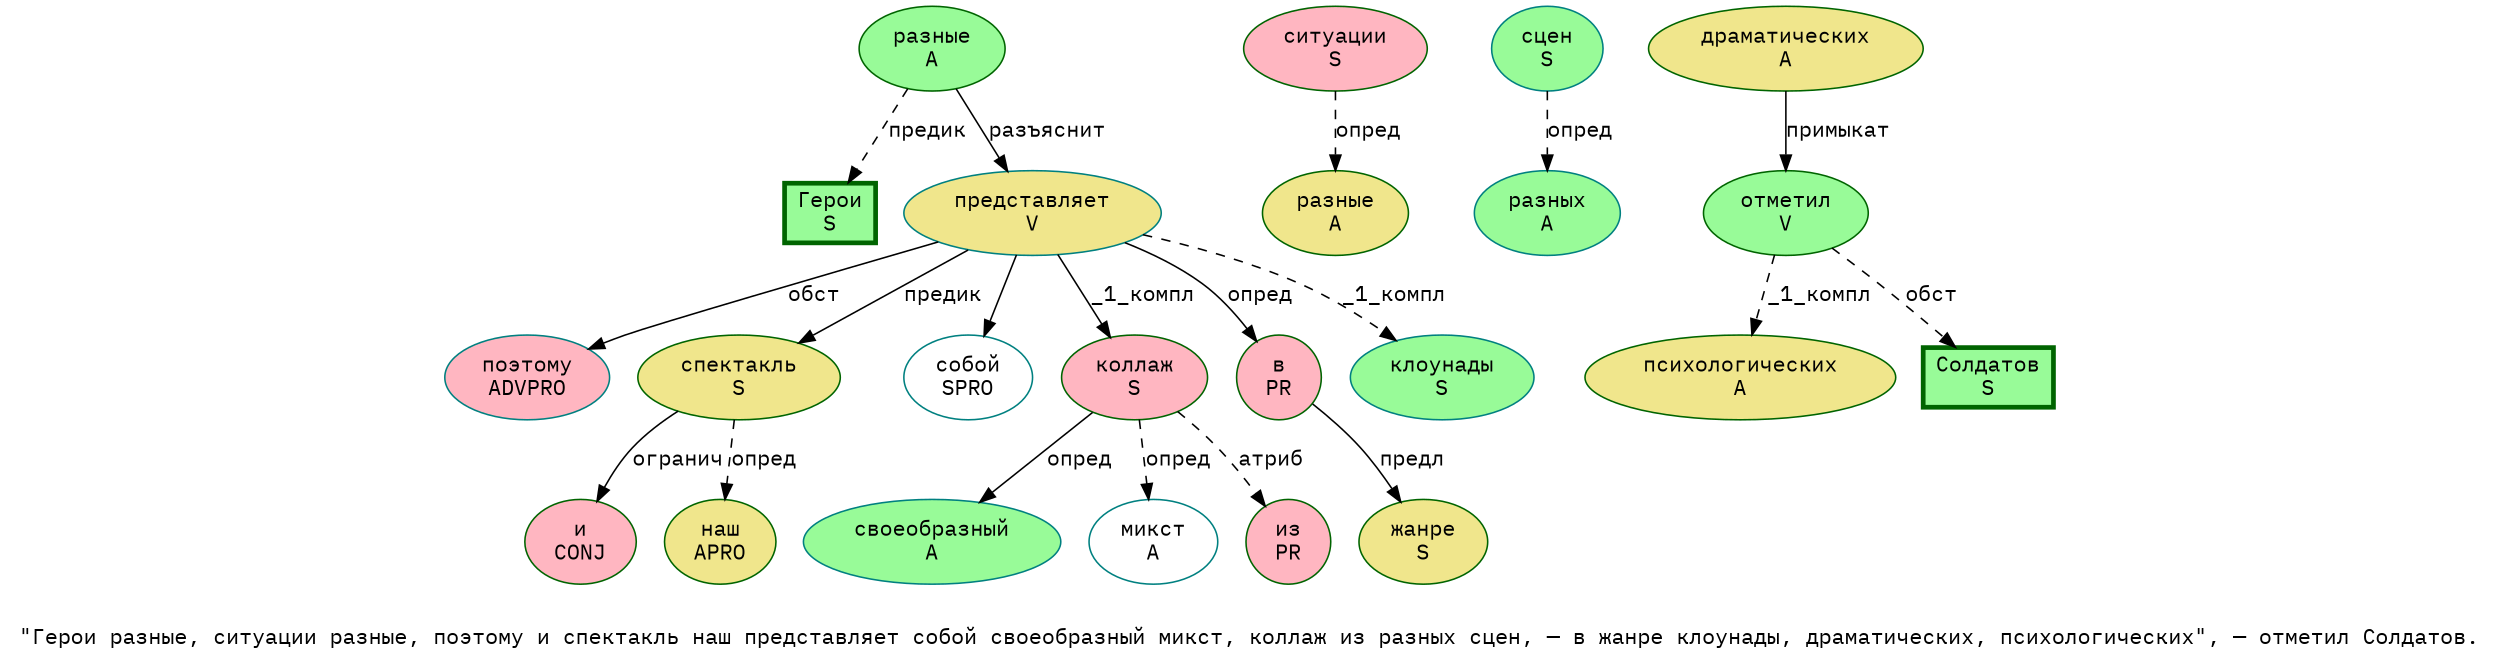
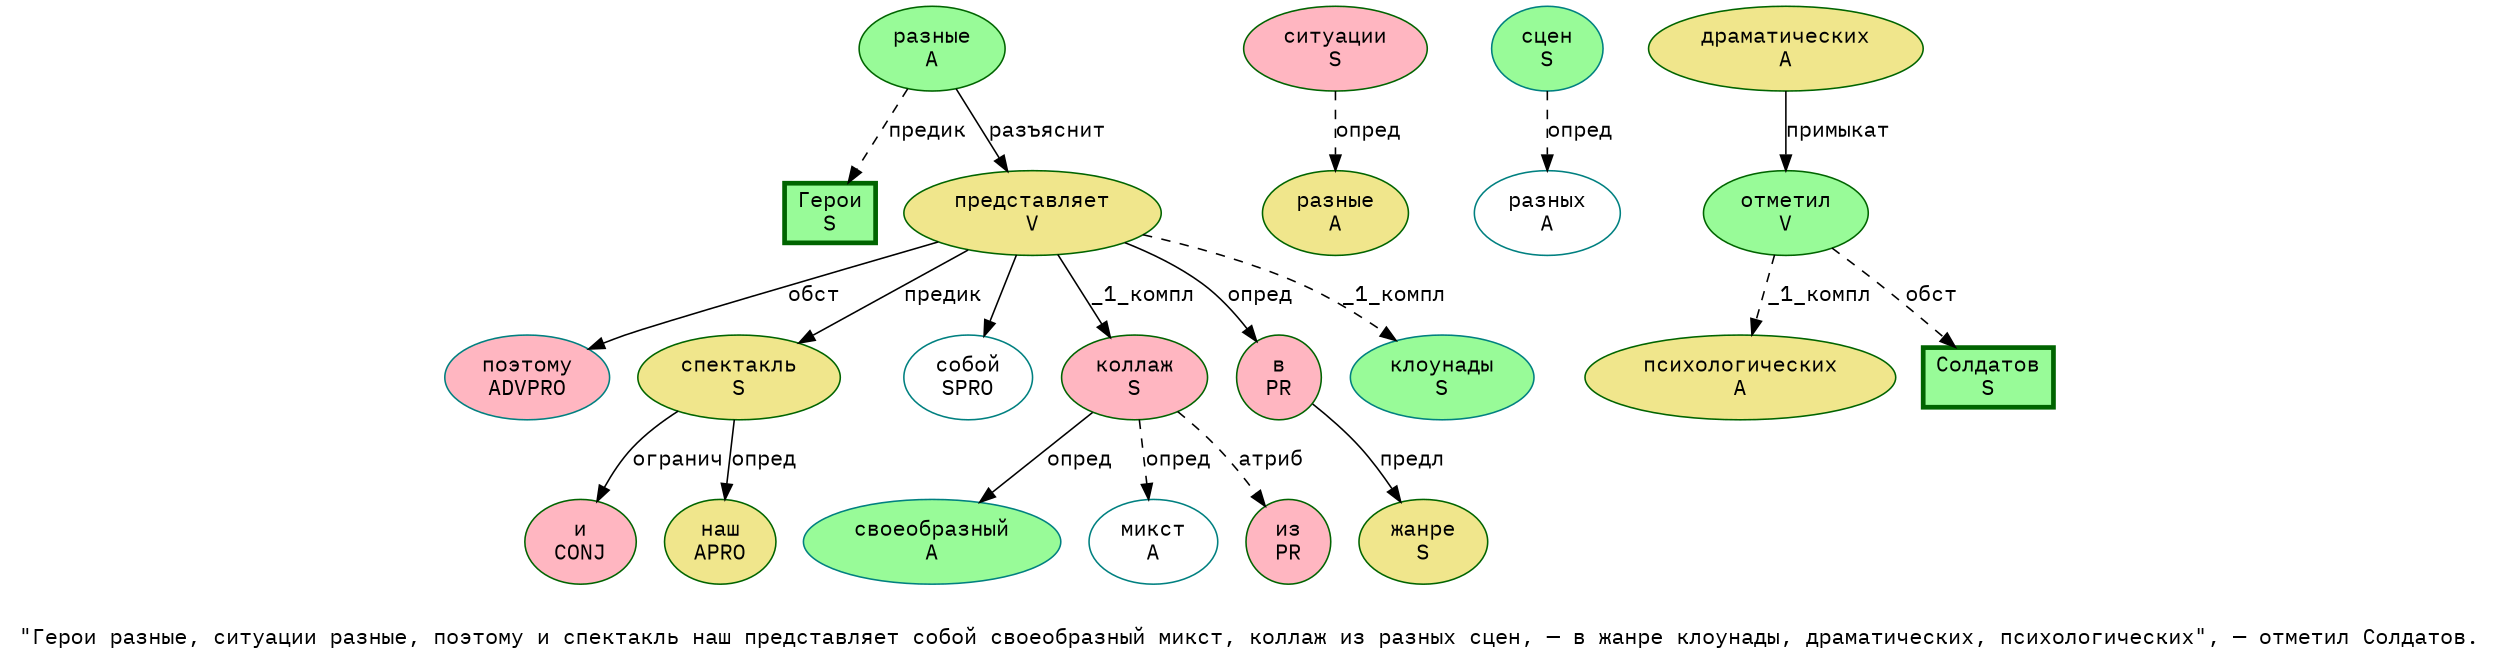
node "представляет V": color teal -> darkgreen
node "разных A": fillcolor palegreen -> white
edge "спектакль S" -> "наш APRO": style dashed -> solid
